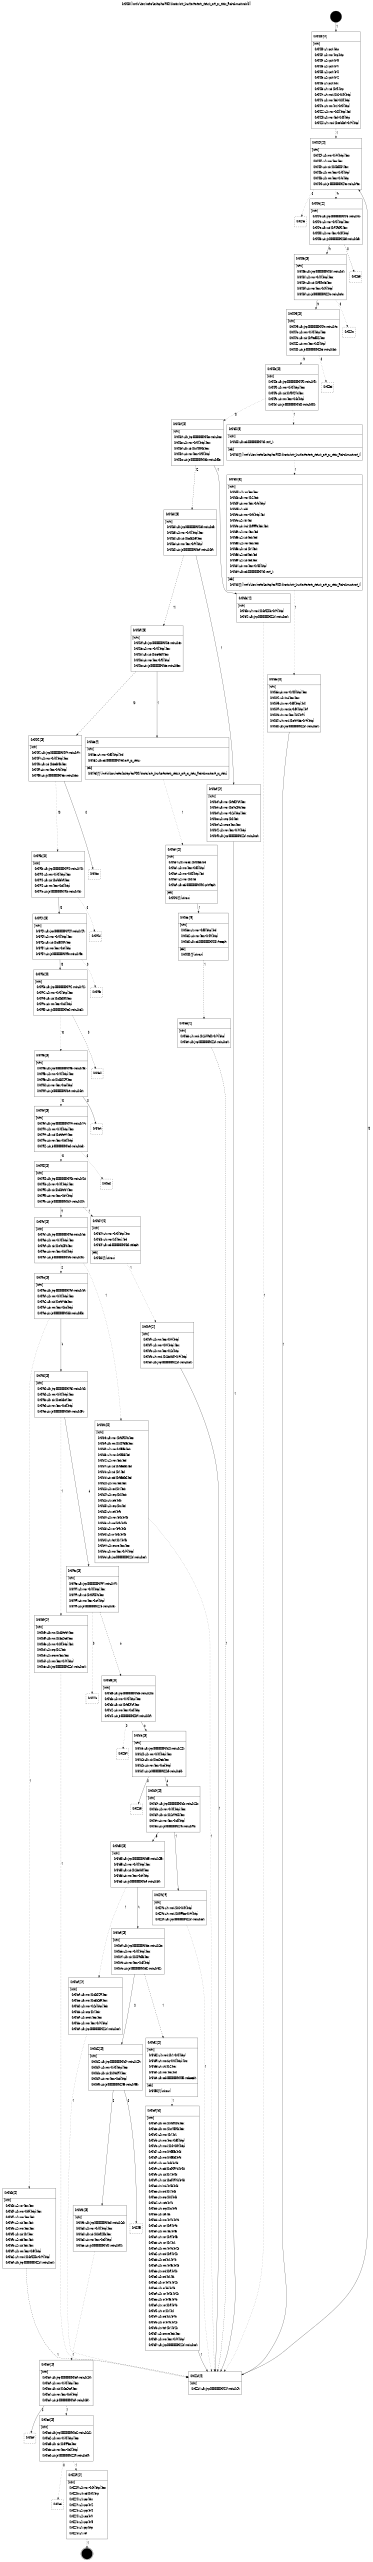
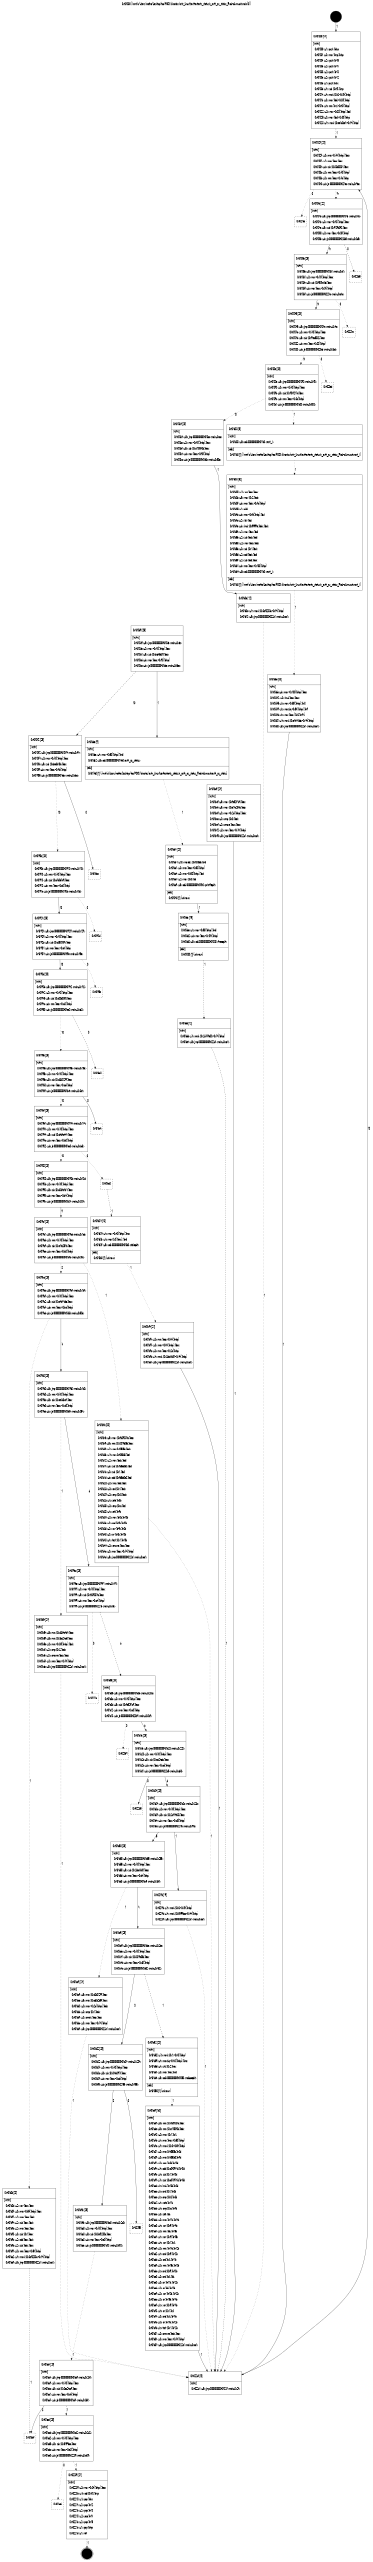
node "0x4018c0 [25]": removed
edge "0x401988 [25]" -> "0x401b87 [13]": now "0x401ec8" -> "0x401b87 [13]"
edge "0x401d8d [33]" -> "0x4022c1 [5]": now "0x401d8d [33]" -> "0x401b6f"
